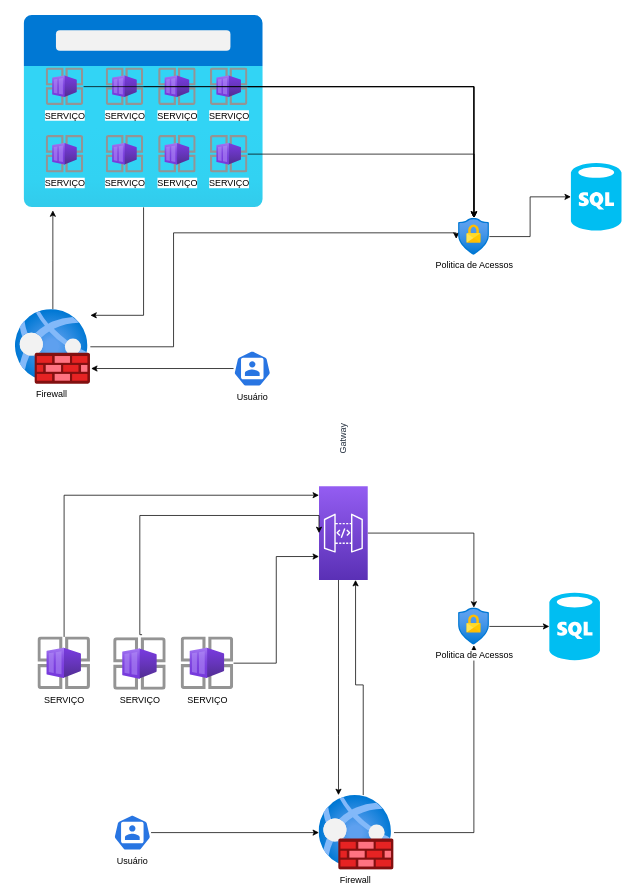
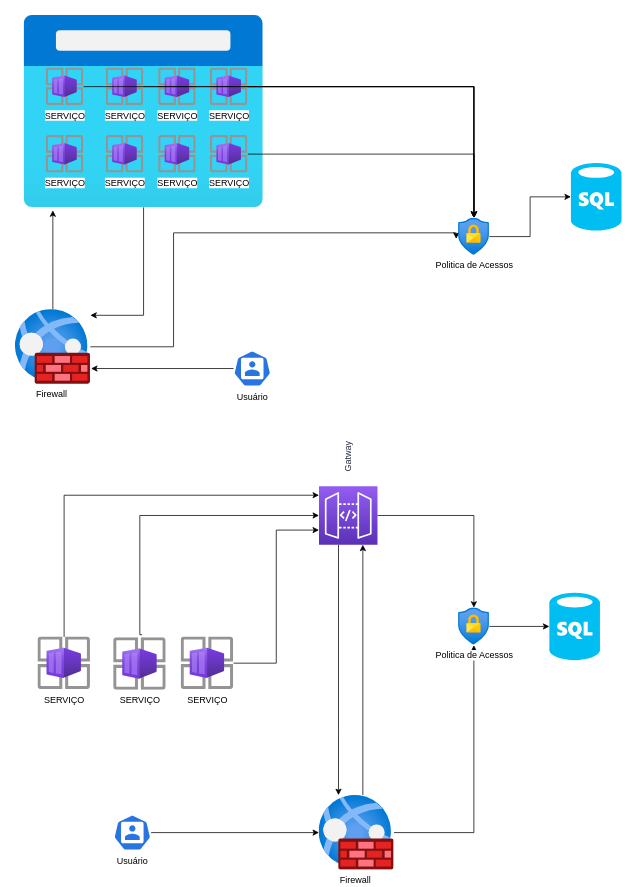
node "Gatway": size 49x94 -> 59x59
